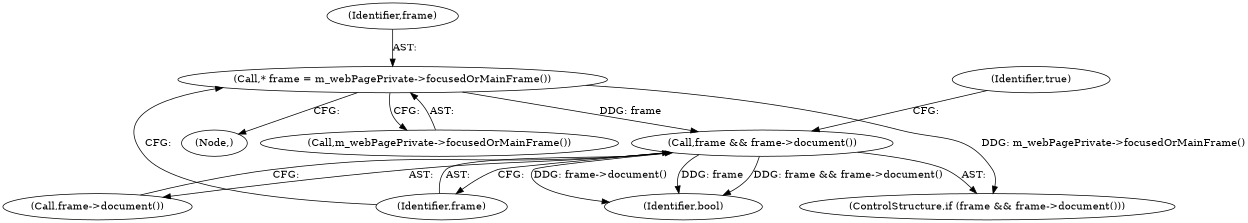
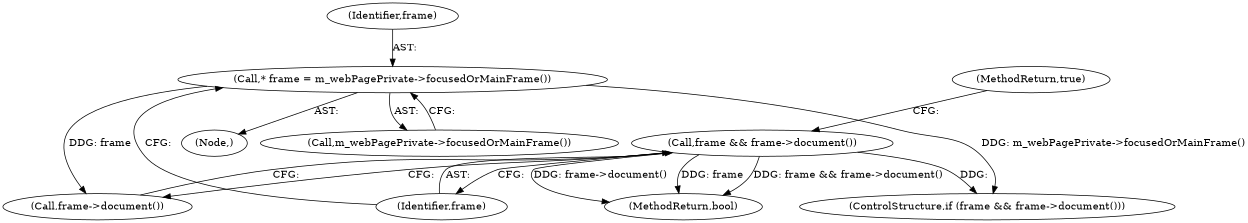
node "(Identifier,true)": label "(Identifier,true)" -> "(MethodReturn,true)"
edge "(Call,* frame = m_webPagePrivate->focusedOrMainFrame())" -> "(Node,)": label "CFG: " -> "AST: "
edge "(Call,* frame = m_webPagePrivate->focusedOrMainFrame())" -> "(Call,m_webPagePrivate->focusedOrMainFrame())": label "CFG: " -> "AST: "
edge "(Call,m_webPagePrivate->focusedOrMainFrame())" -> "(Call,* frame = m_webPagePrivate->focusedOrMainFrame())": label "AST: " -> "CFG: "
edge "(Call,* frame = m_webPagePrivate->focusedOrMainFrame())" -> "(Call,frame && frame->document())": now "(Call,* frame = m_webPagePrivate->focusedOrMainFrame())" -> "(Call,frame->document())"
edge "(Call,frame && frame->document())" -> "(Call,frame->document())": label "AST: " -> "CFG: "
edge "(Call,frame && frame->document())" -> "(ControlStructure,if (frame && frame->document()))": label "AST: " -> "DDG: "
node "(Identifier,bool)": label "(Identifier,bool)" -> "(MethodReturn,bool)"
